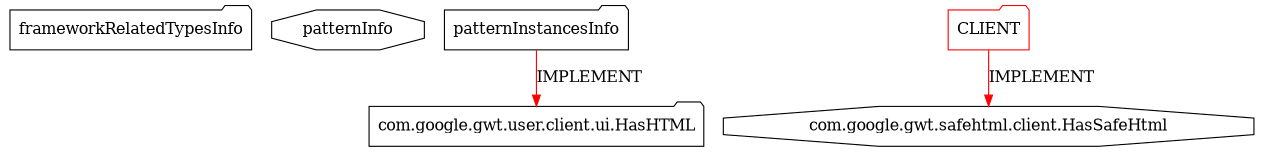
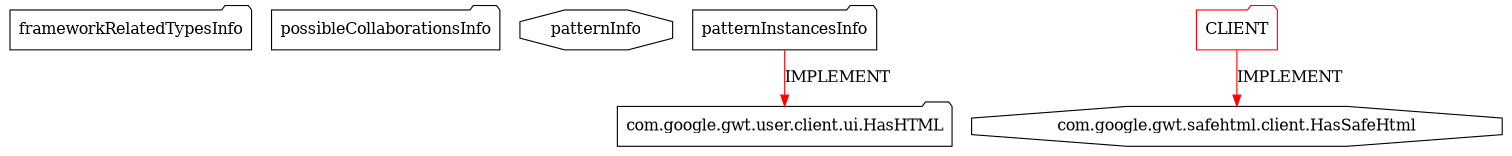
node "possibleCollaborationsInfo": added
